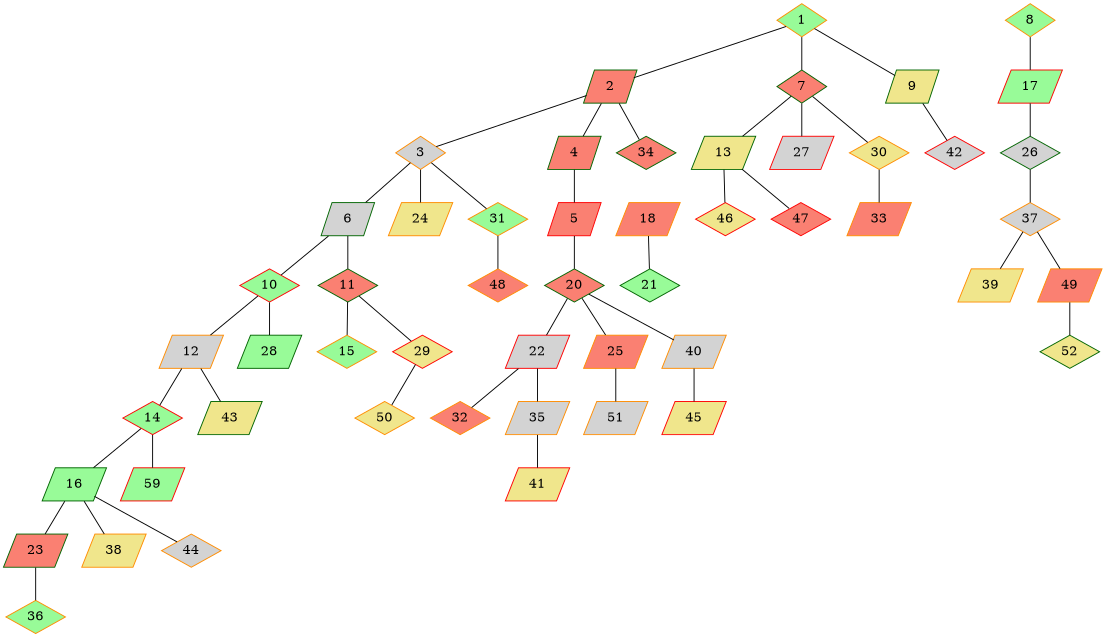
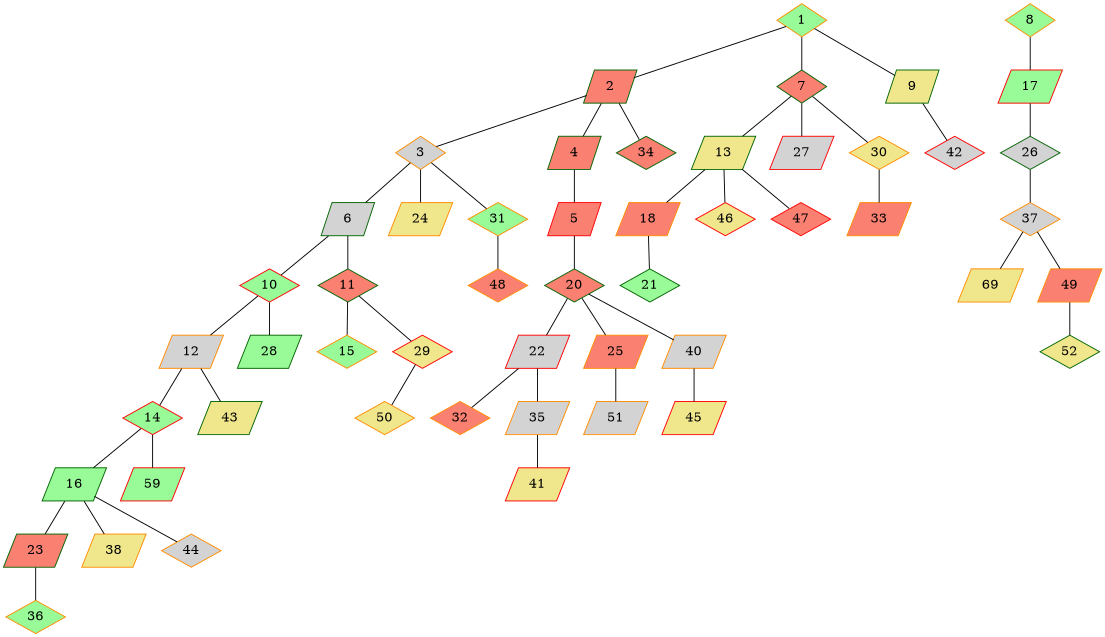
edge "13" -- "18": added
node "39": label "39" -> "69"
